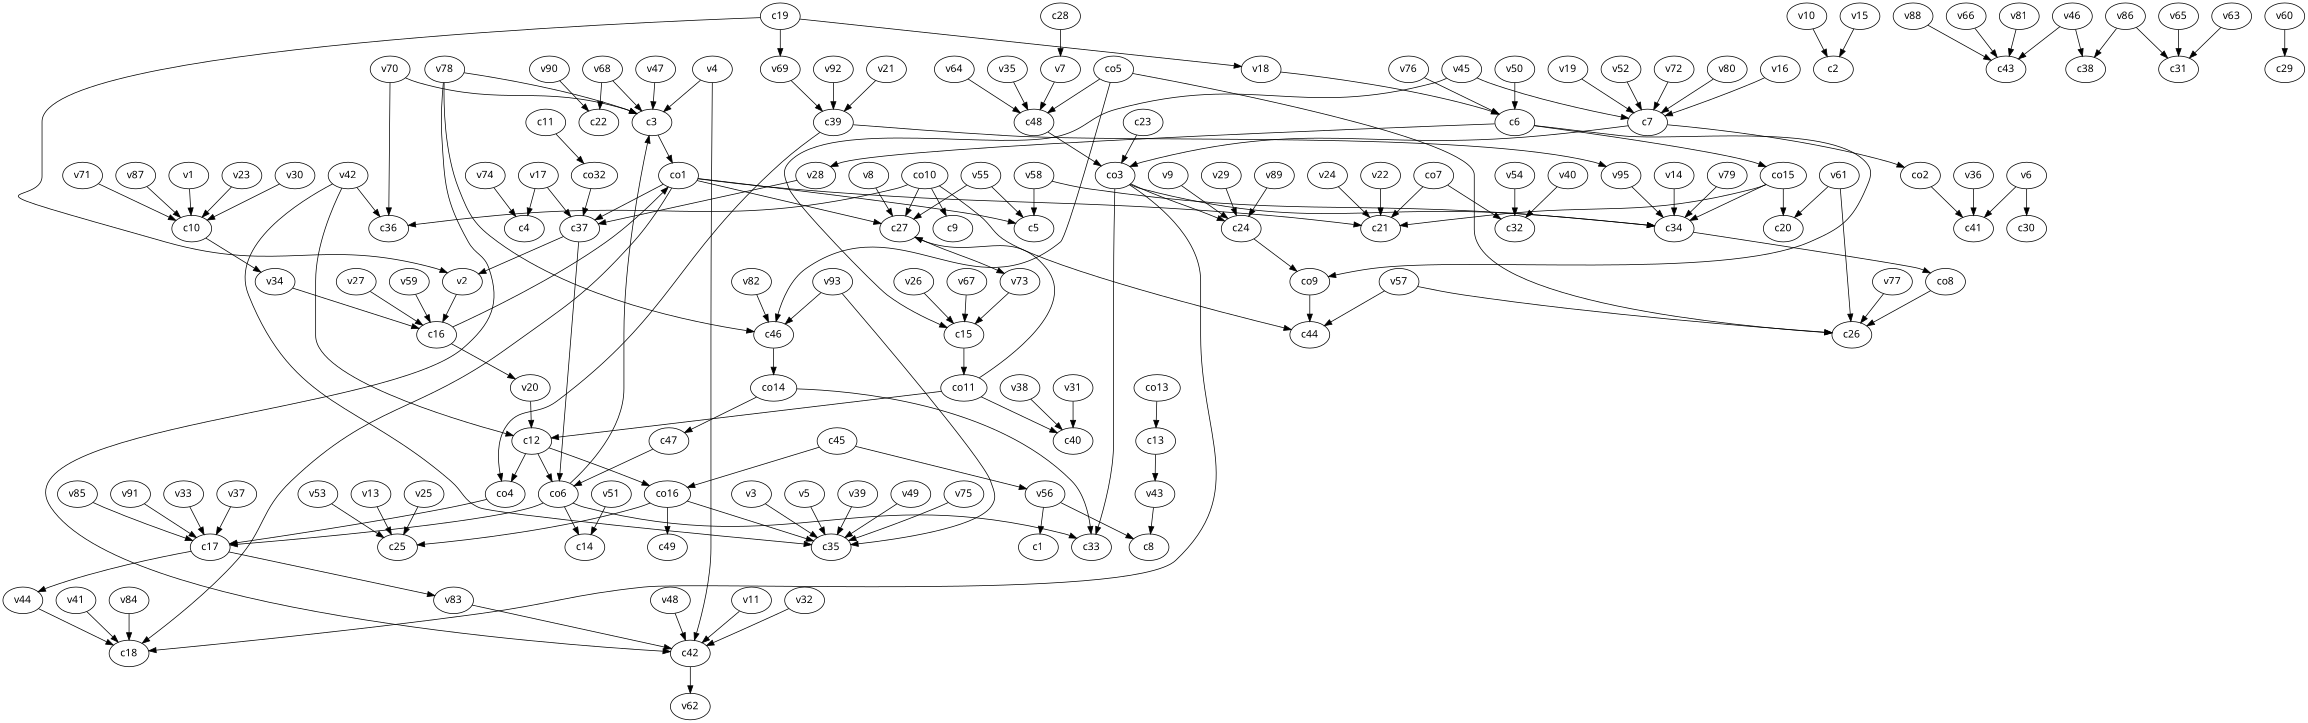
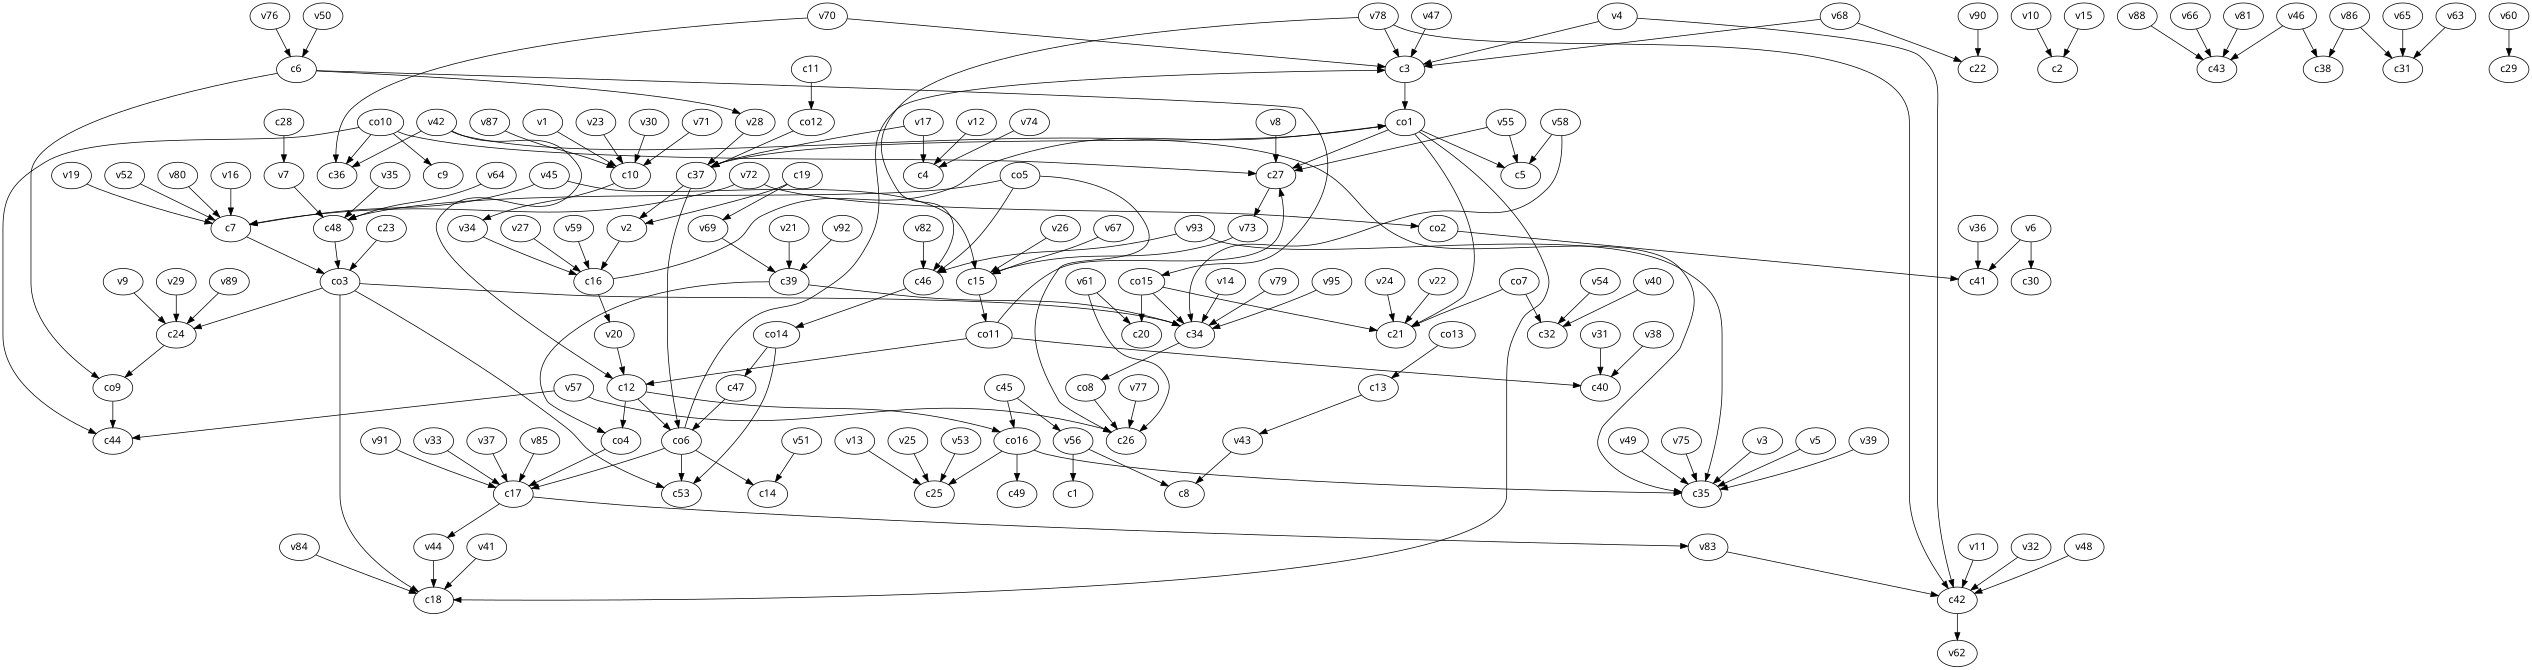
node "v18": removed
node "v12": added
edge "c7" -> "co2": now "v72" -> "co2"
edge "c39" -> "v95": now "c39" -> "c34"
node "co32": label "co32" -> "co12"
node "c33": label "c33" -> "c53"
